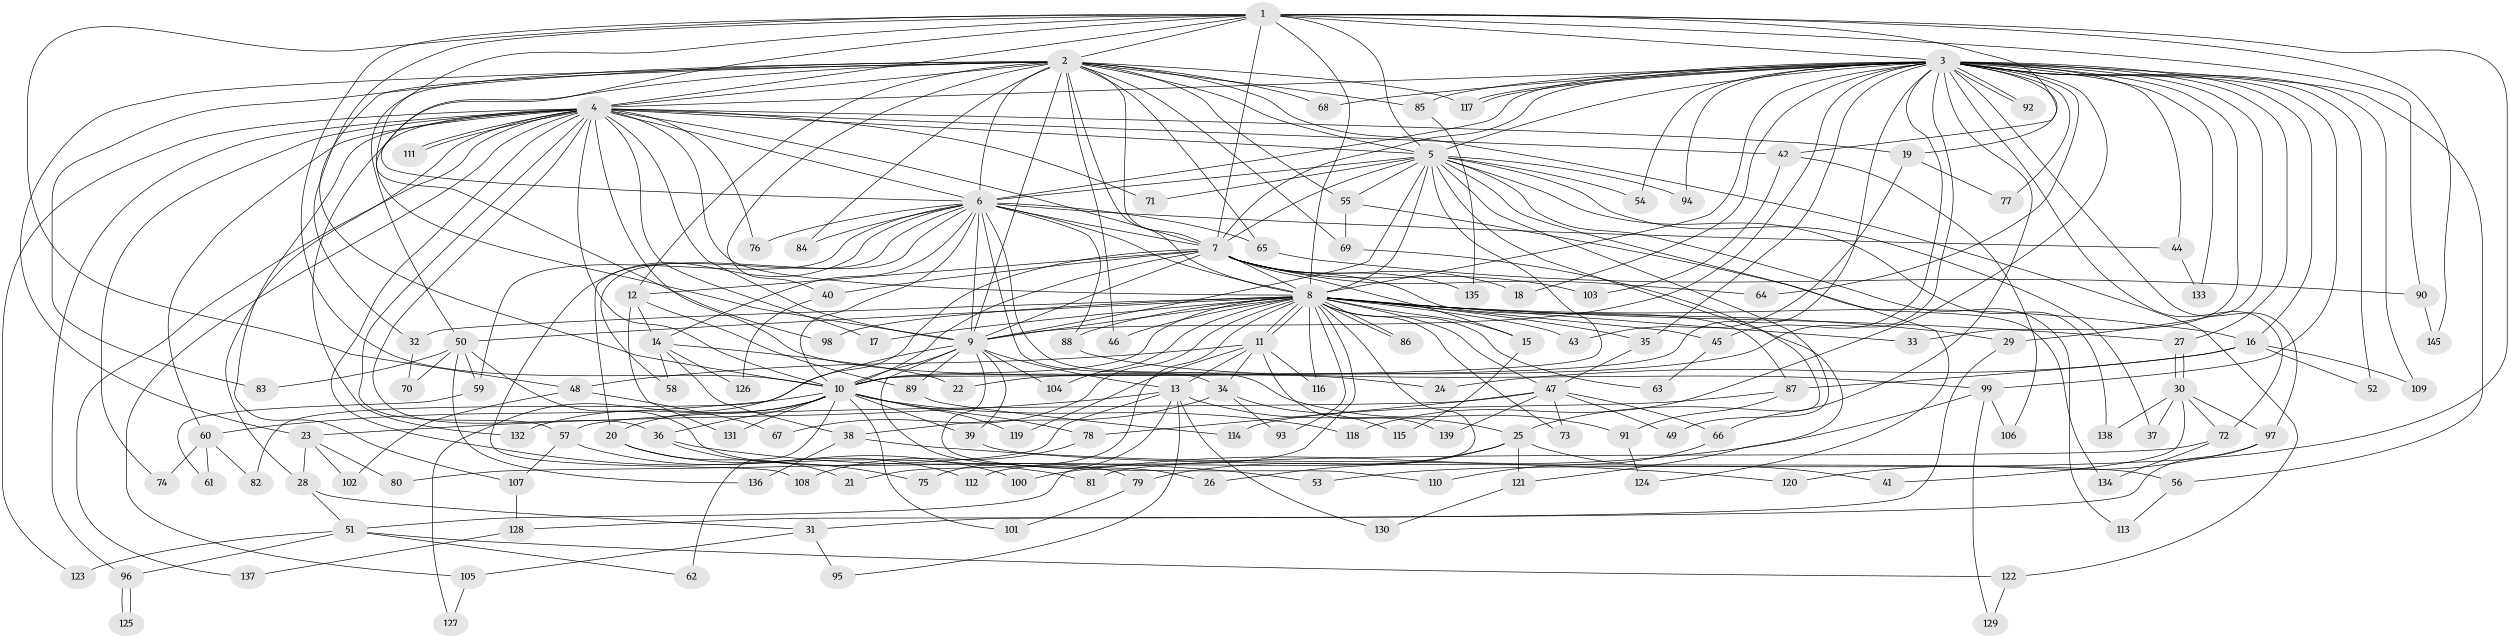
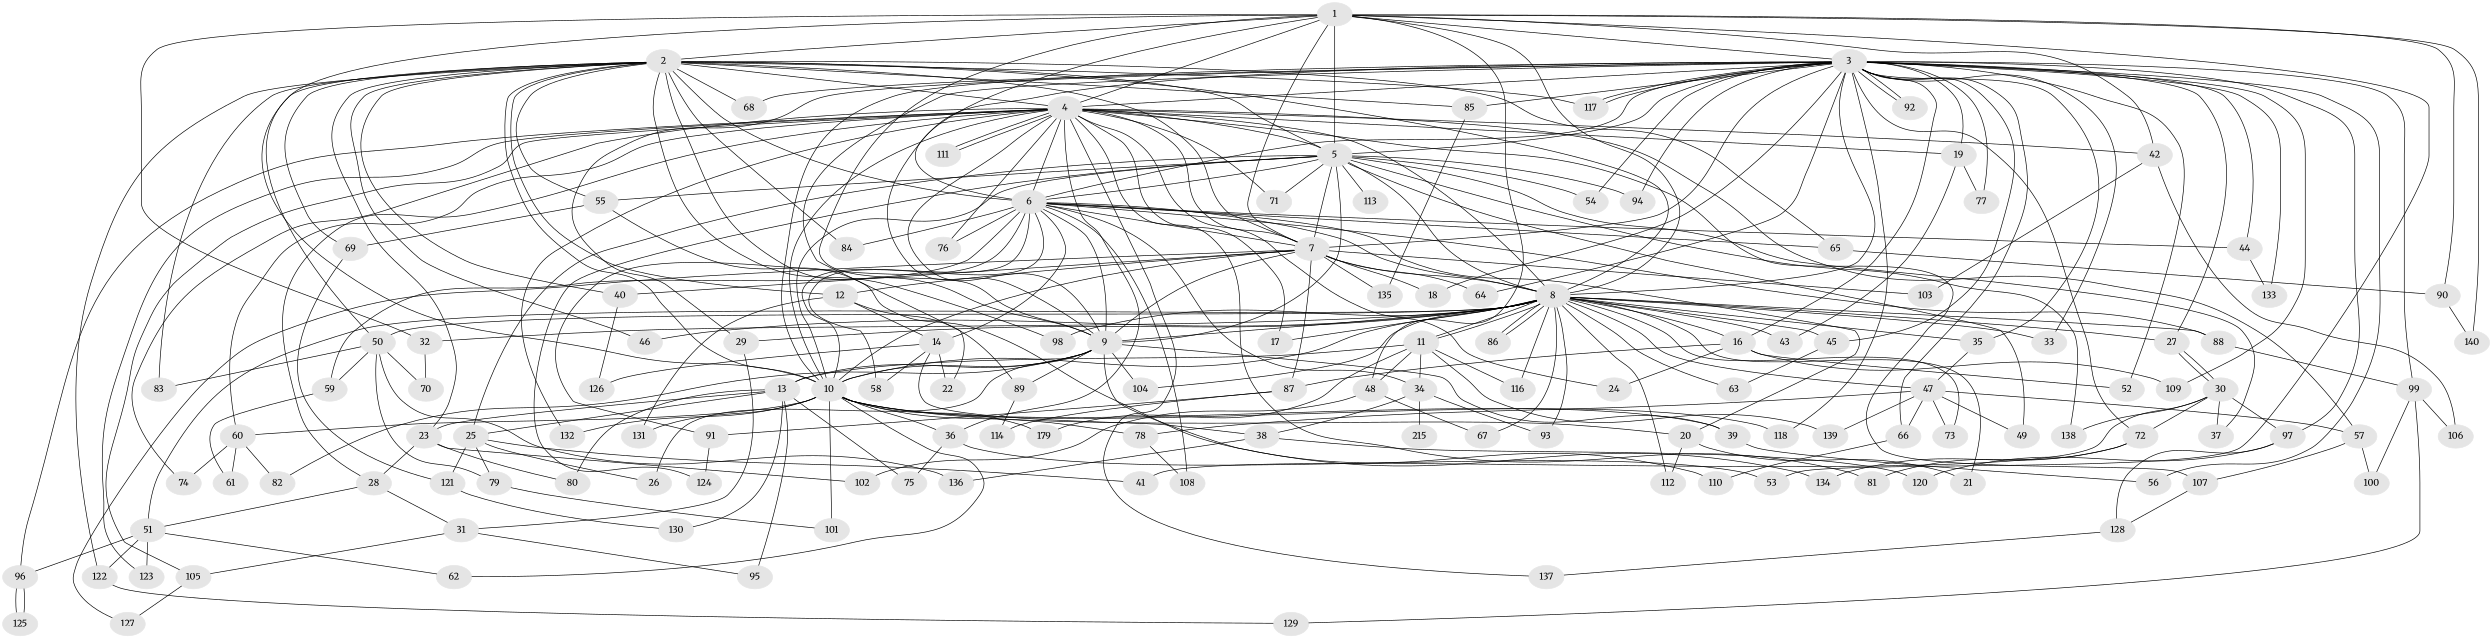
node "15": removed
node "145": label "145" -> "140"
node "119": label "119" -> "179"
node "115": label "115" -> "215"
edge "56" -- "113": removed
